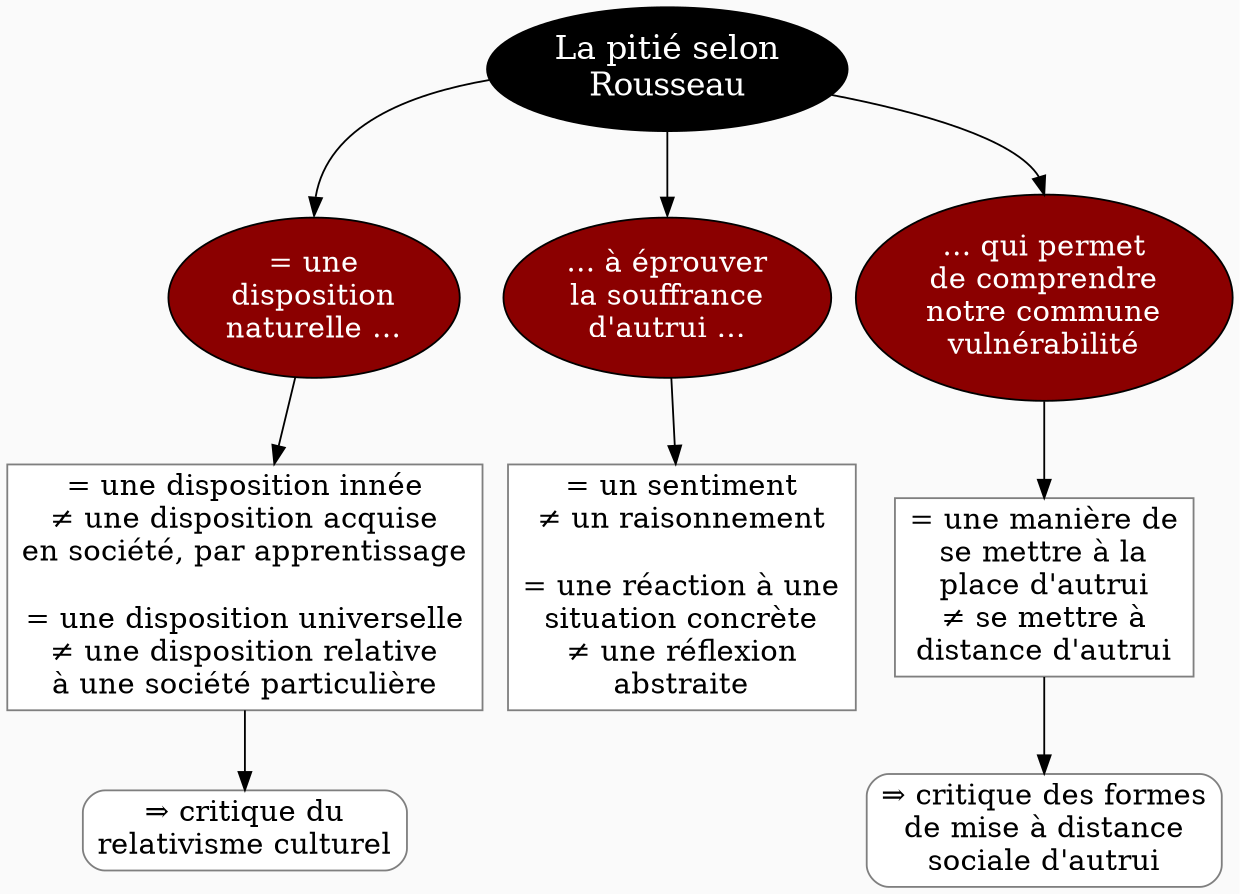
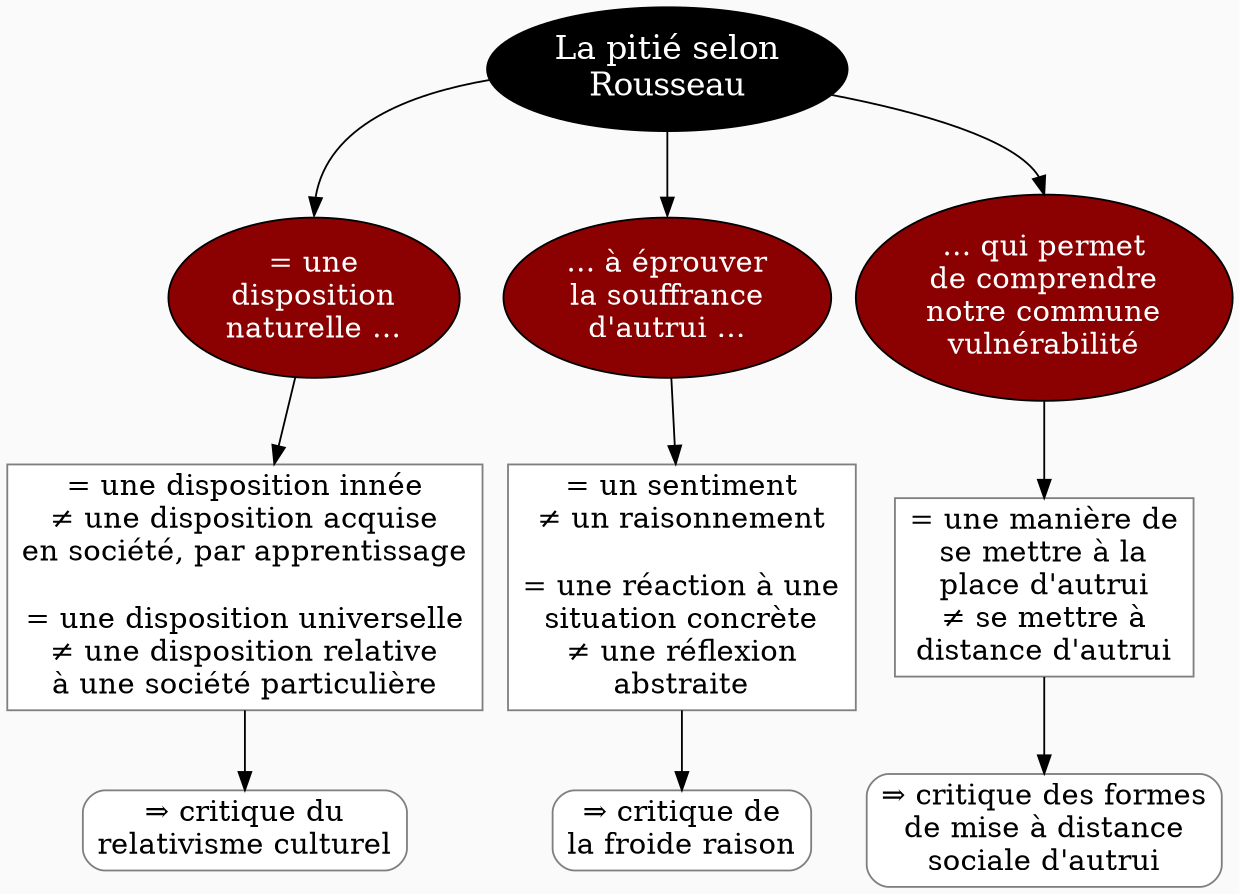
node "⇒ critique de la froide raison": added
